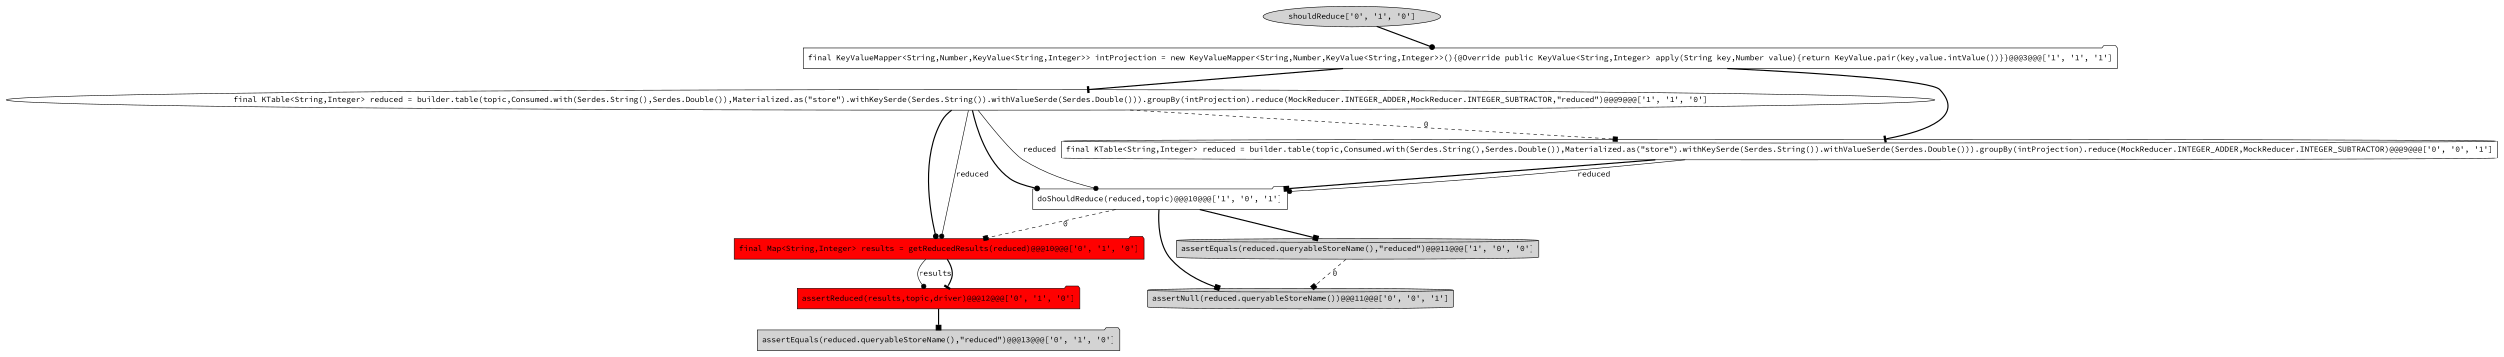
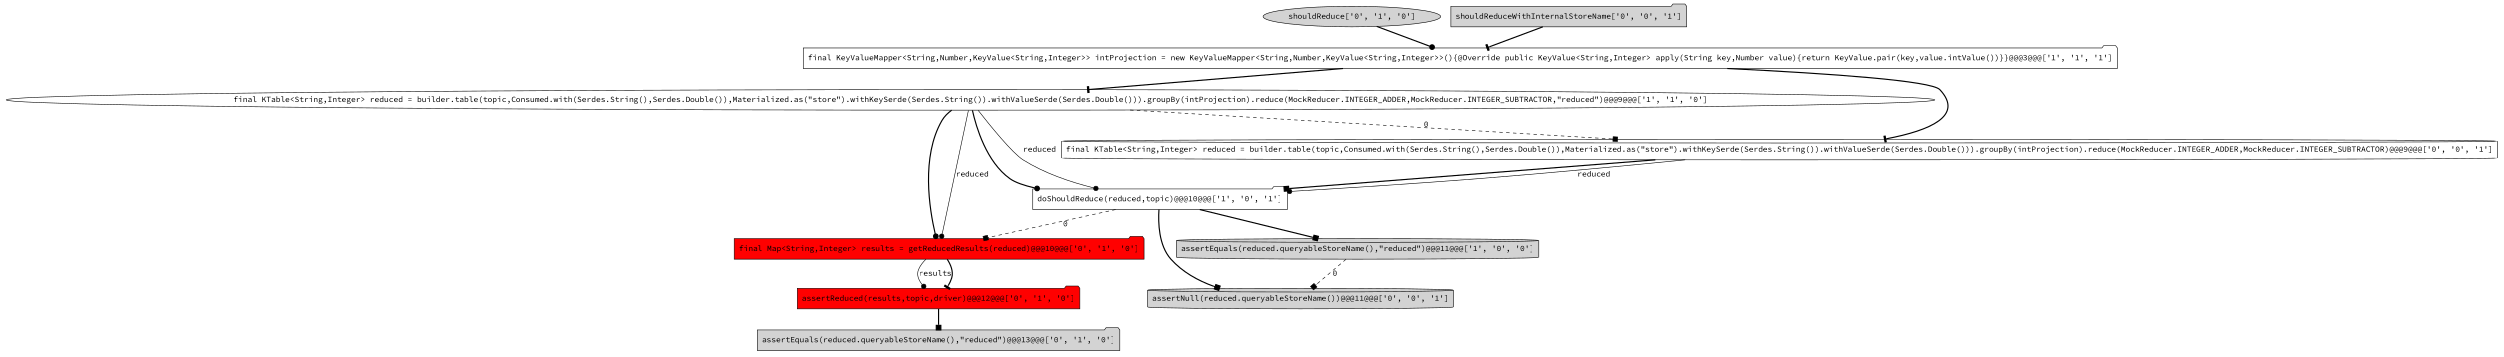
node "shouldReduceWithInternalStoreName['0', '0', '1']": added
